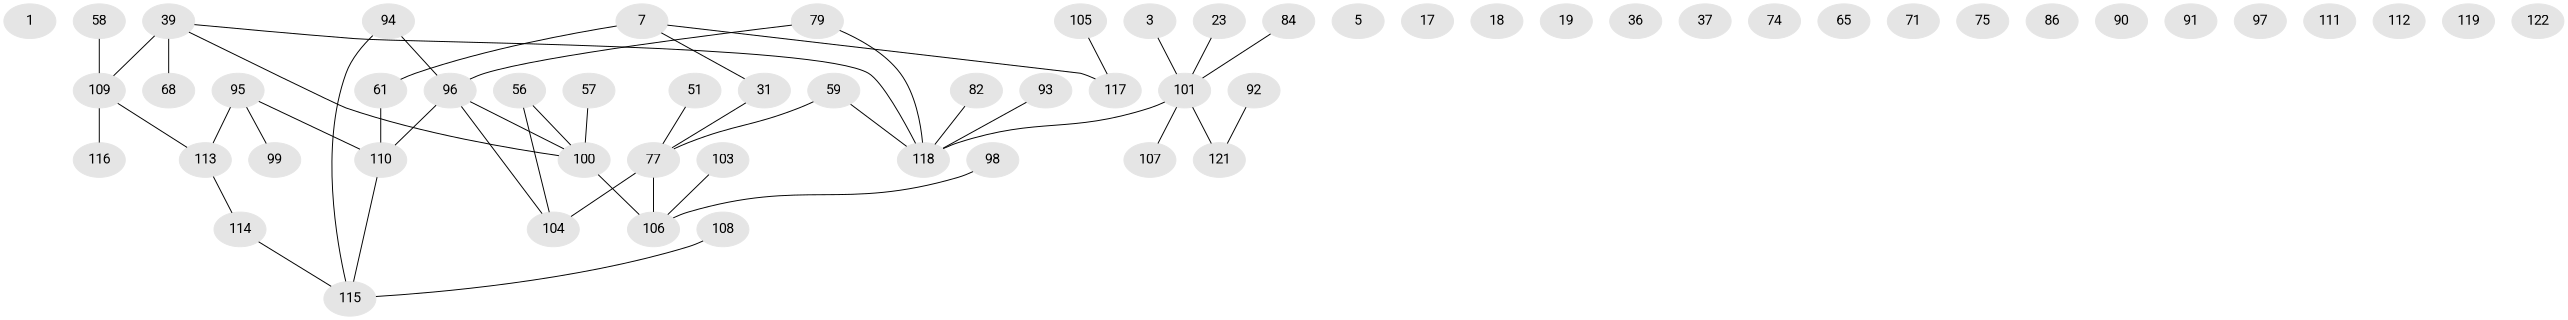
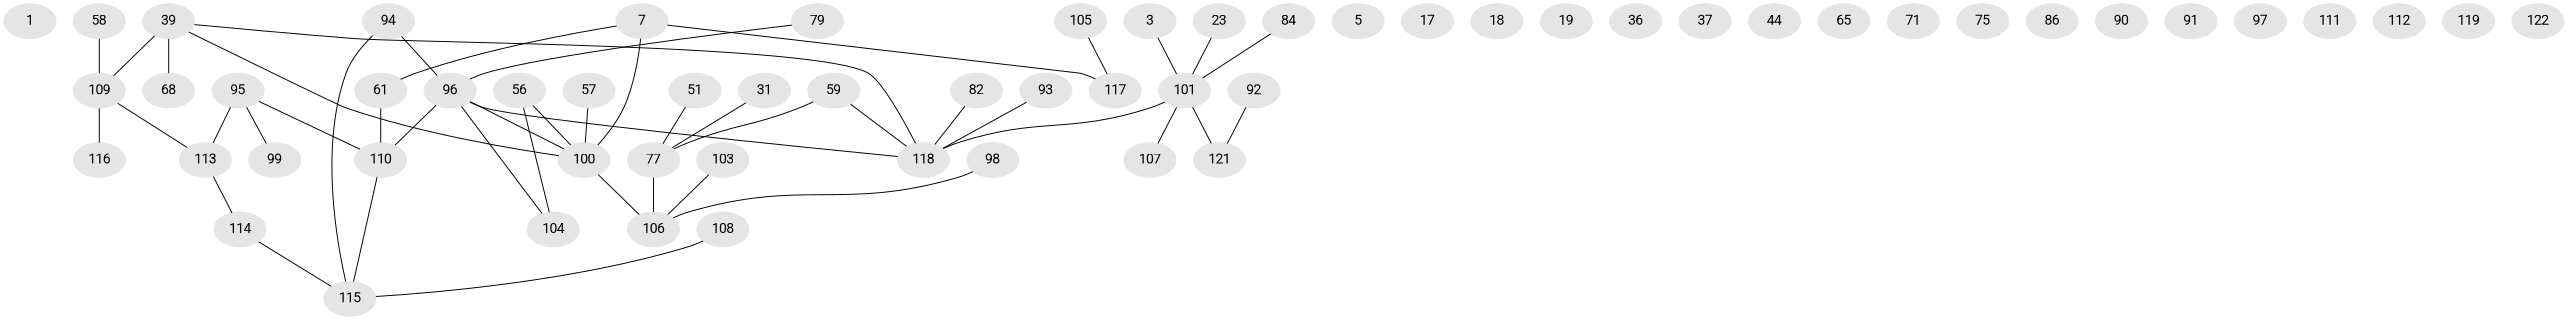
node "74": label "74" -> "44"
edge "7" -- "31": now "7" -- "100"
edge "79" -- "118": now "96" -- "118"
edge "77" -- "104": removed
